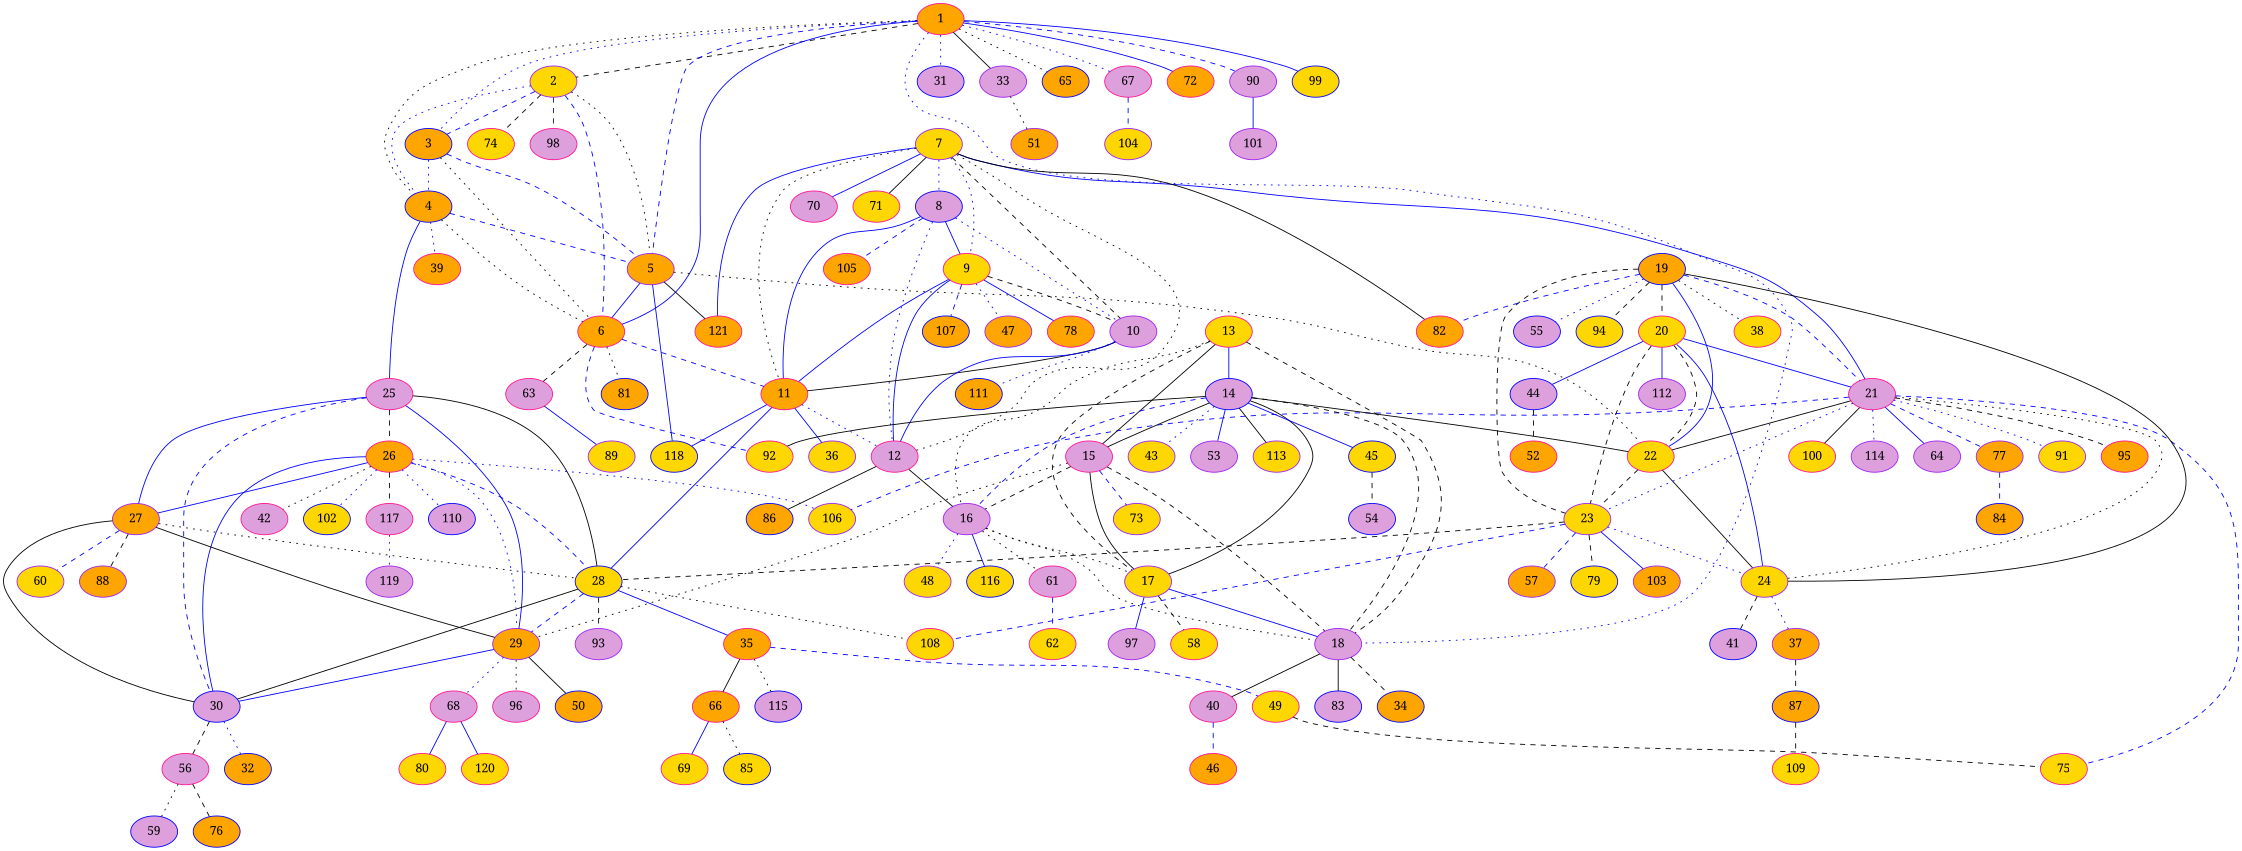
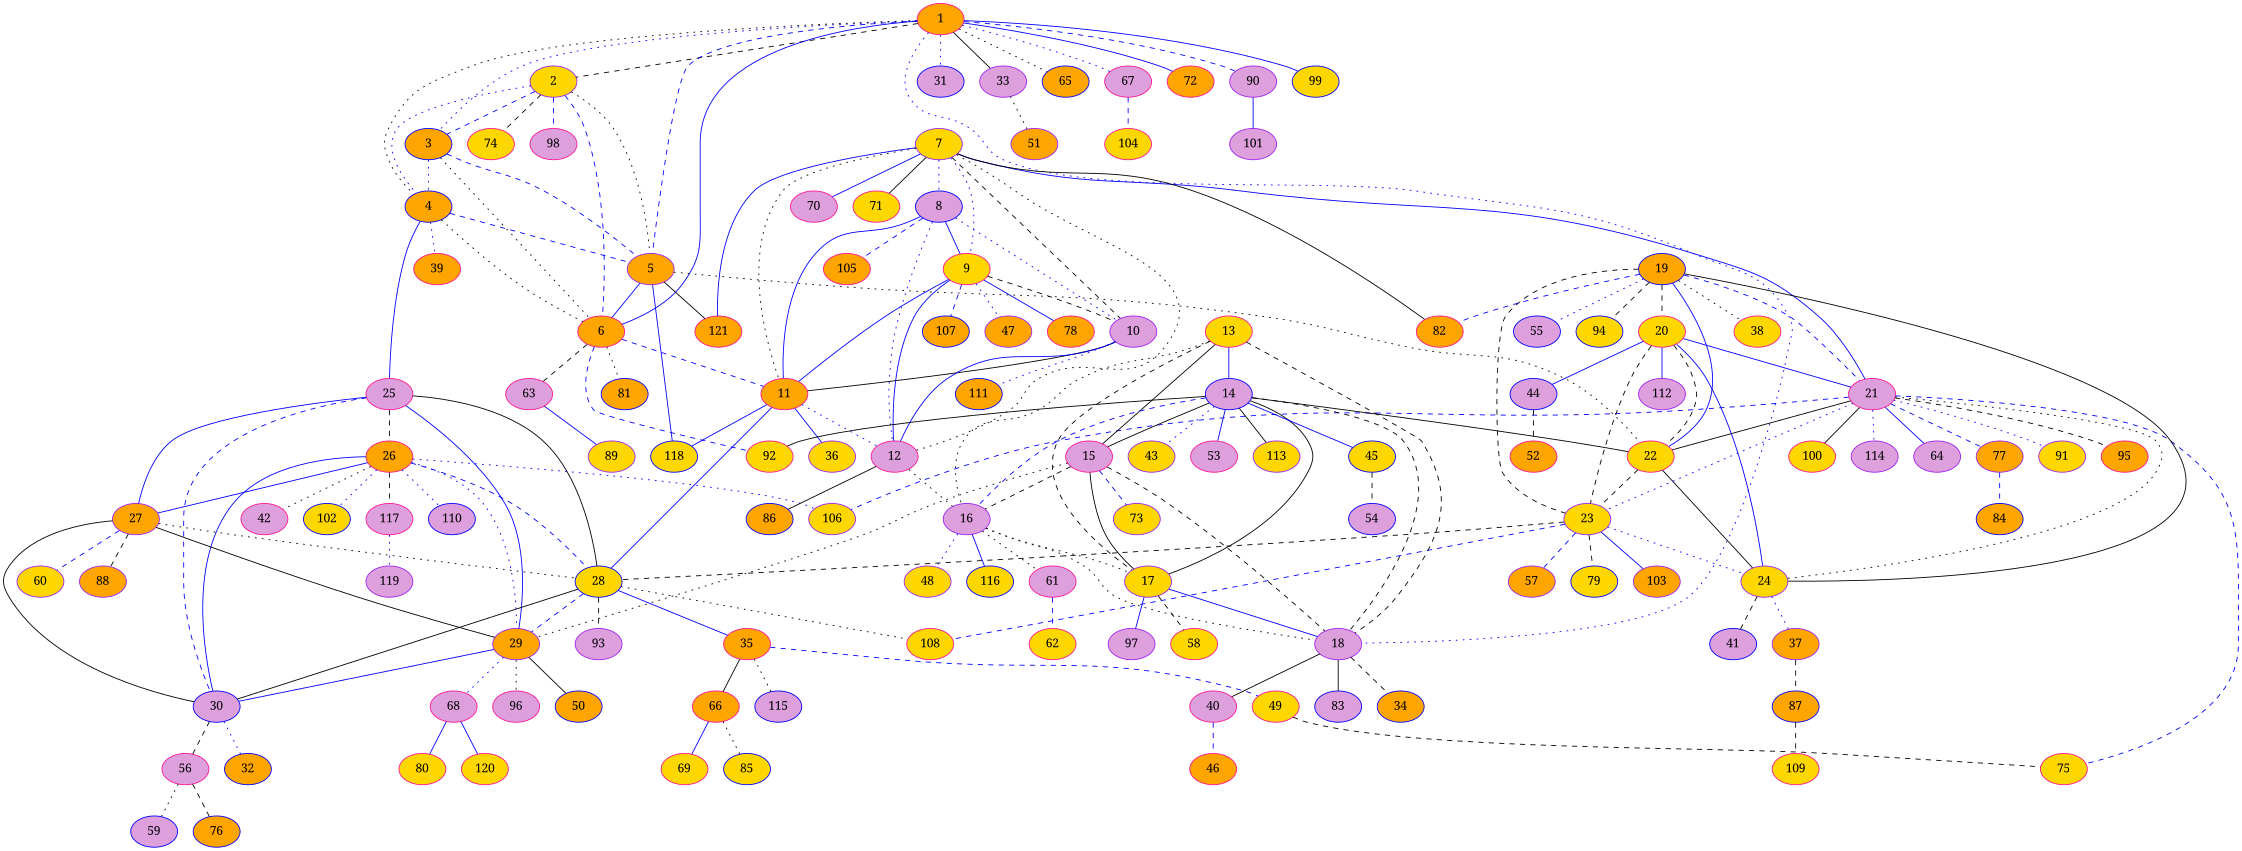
node "104": color purple -> deeppink
node "53": color purple -> deeppink
edge "12" -- "16": style solid -> dotted
